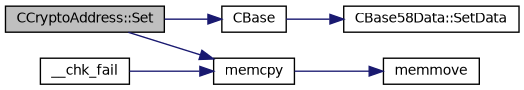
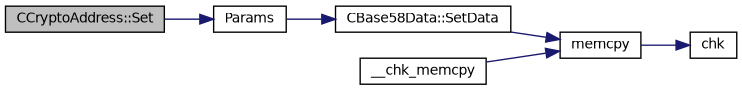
node "CBase": label "CBase" -> "Params"
edge "CCryptoAddress::Set" -> "memcpy": now "CBase58Data::SetData" -> "memcpy"
node "__chk_fail": label "__chk_fail" -> "__chk_memcpy"
node "memmove": label "memmove" -> "chk"
